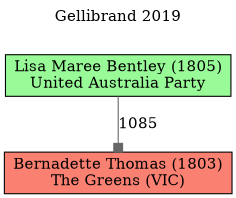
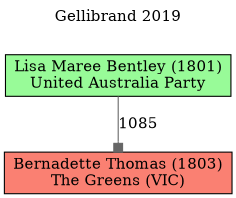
node "Lisa Maree Bentley (1805) United Australia Party": label "Lisa Maree Bentley (1805) United Australia Party" -> "Lisa Maree Bentley (1801) United Australia Party"
